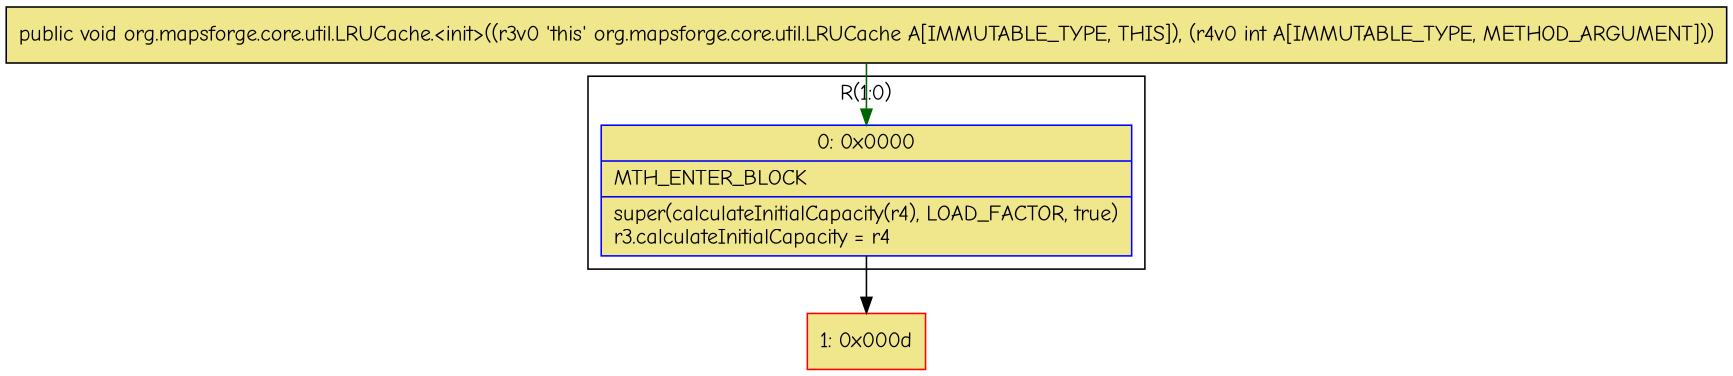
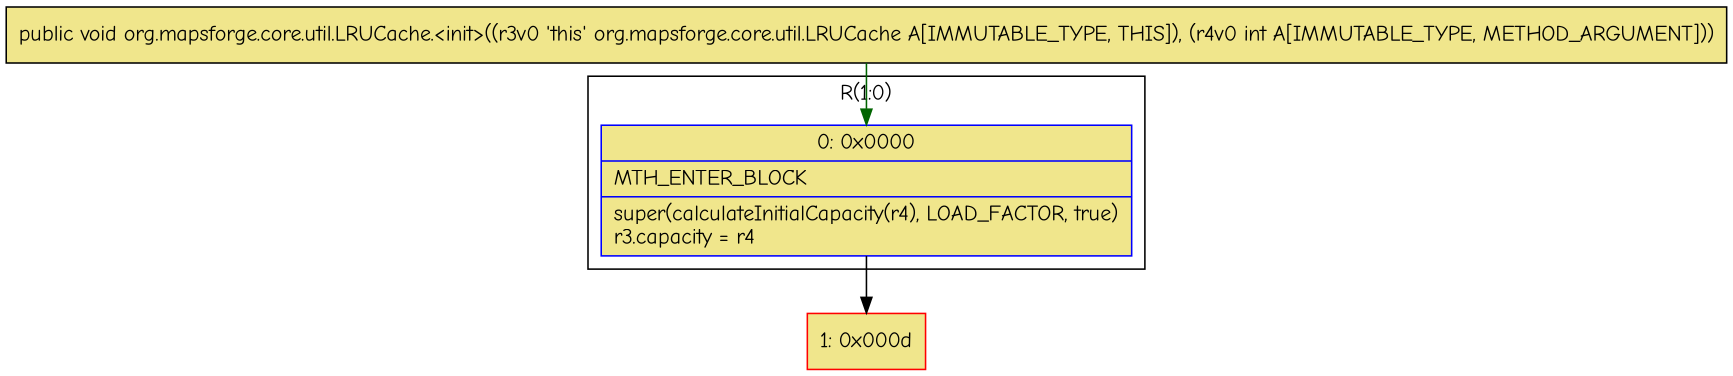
node "0: 0x0000": text "r3.calculateInitialCapacity = r4" -> "r3.capacity = r4"
